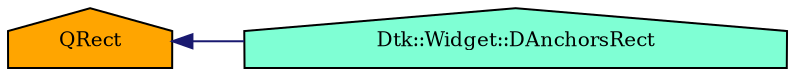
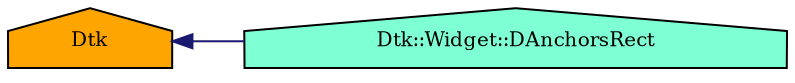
node "QRect": label "QRect" -> "Dtk"
